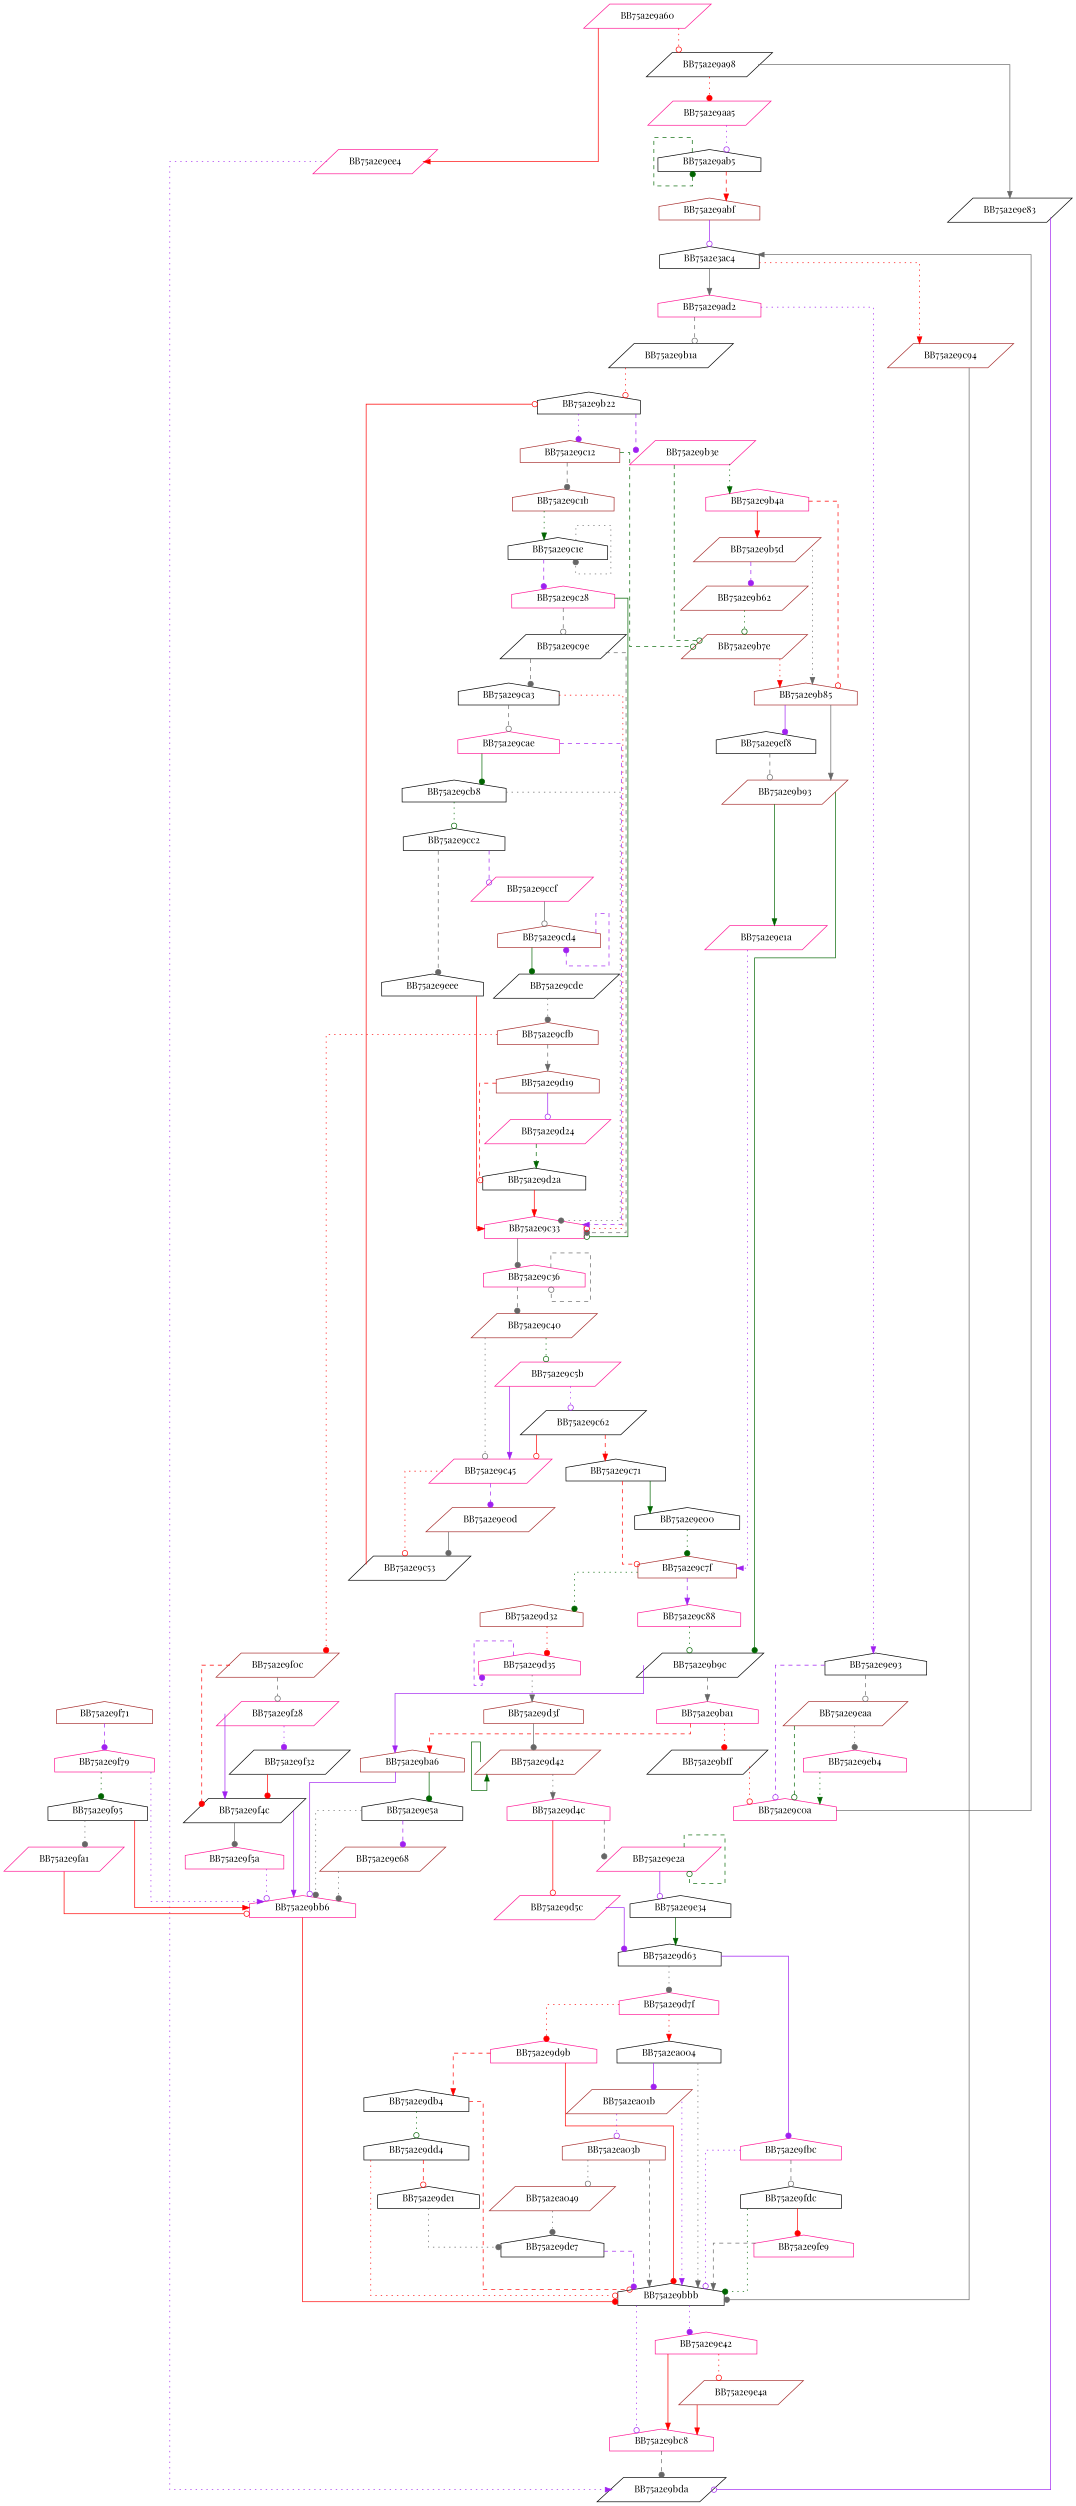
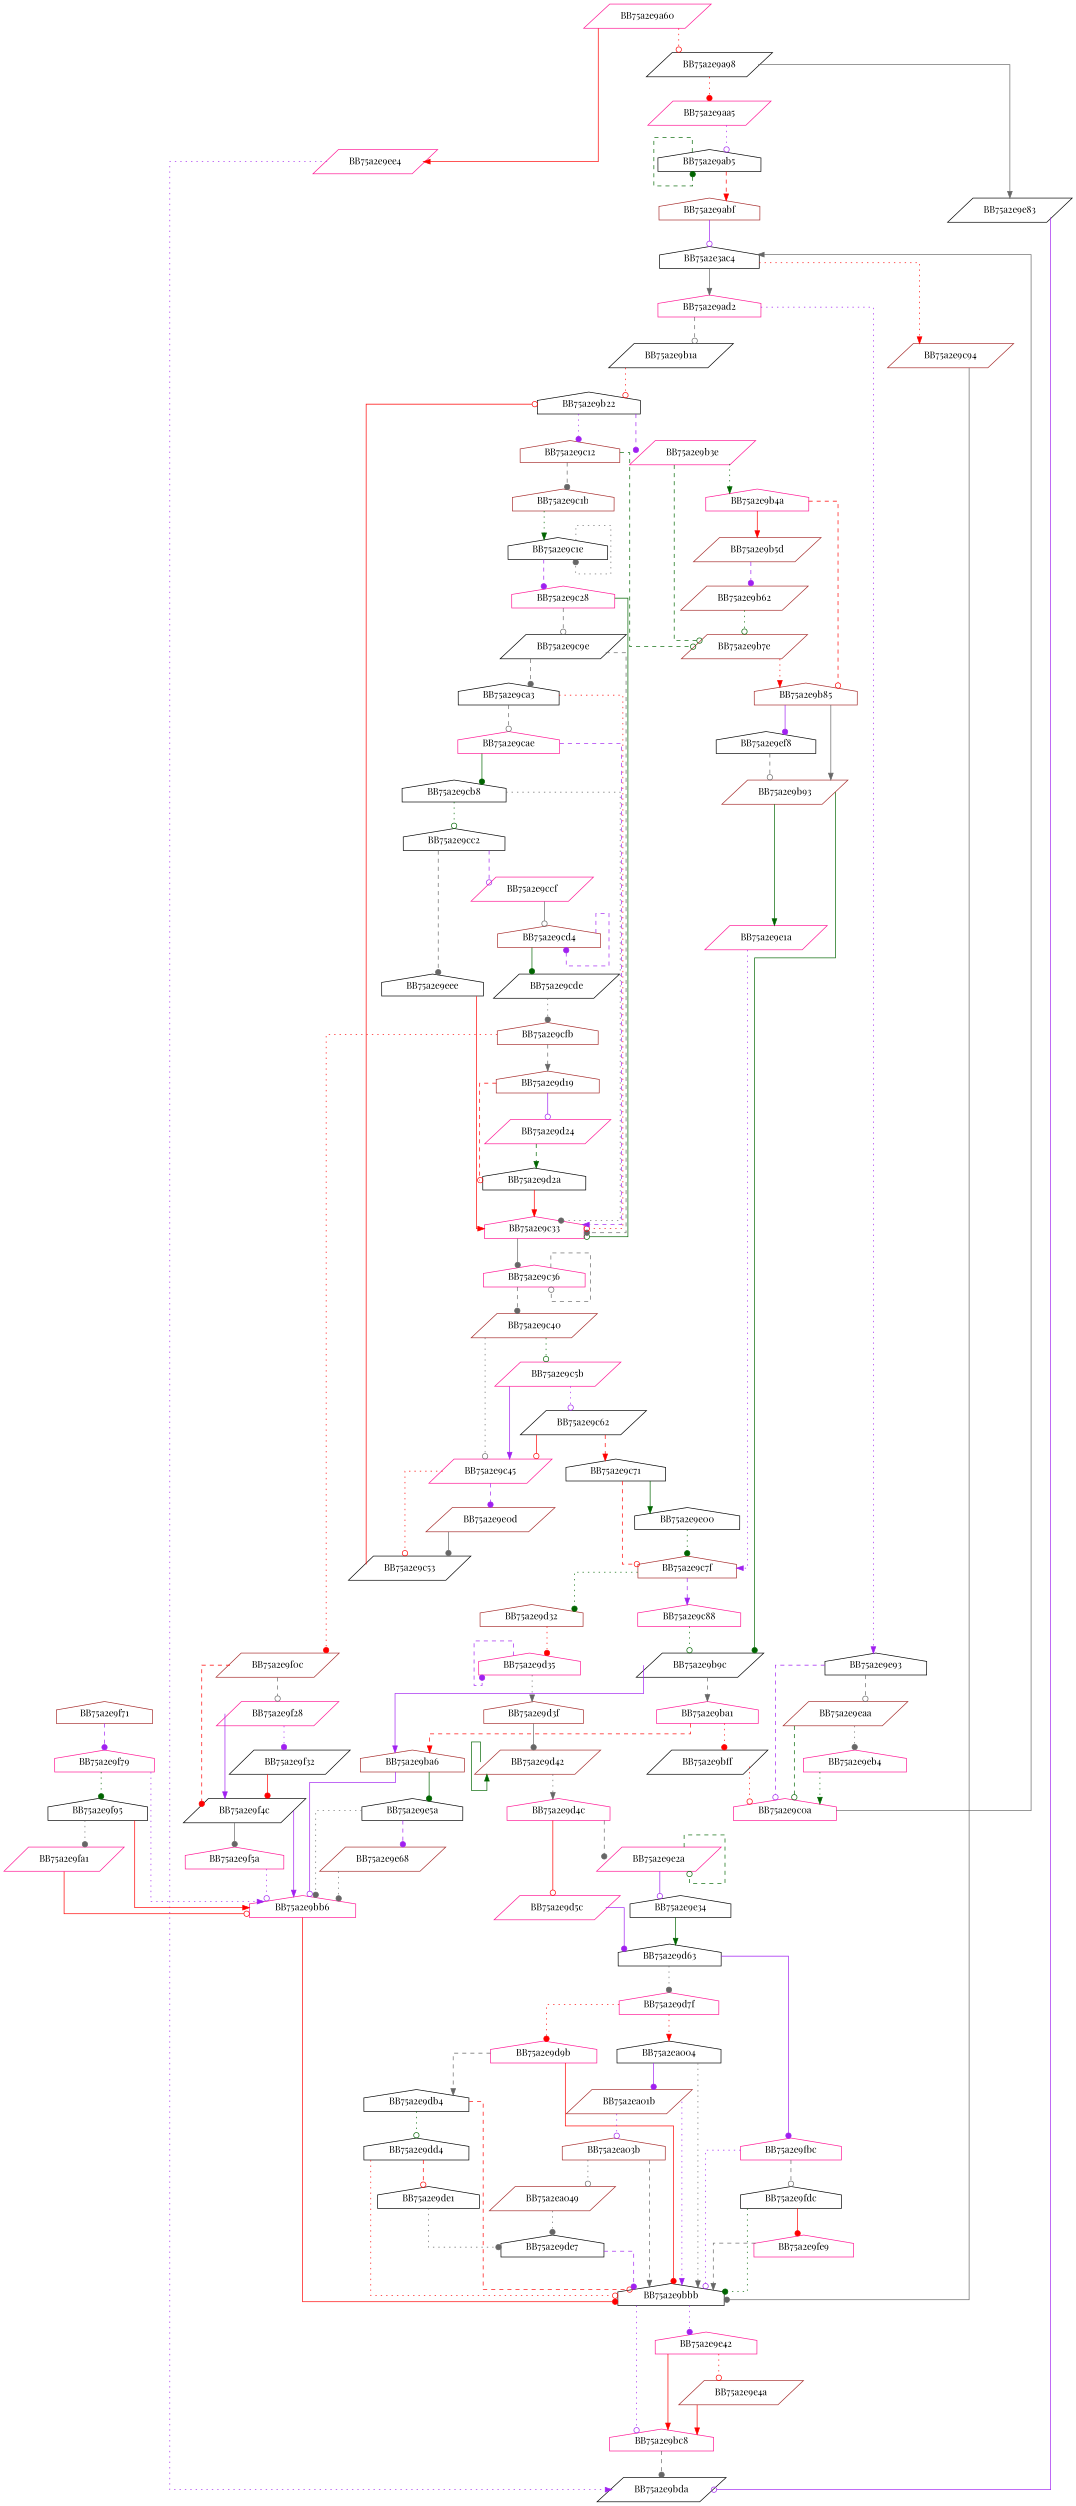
edge "BB75a2e9b5d" -> "BB75a2e9b85": removed
edge "BB75a2e9d9b" -> "BB75a2e9db4": color red -> gray40
